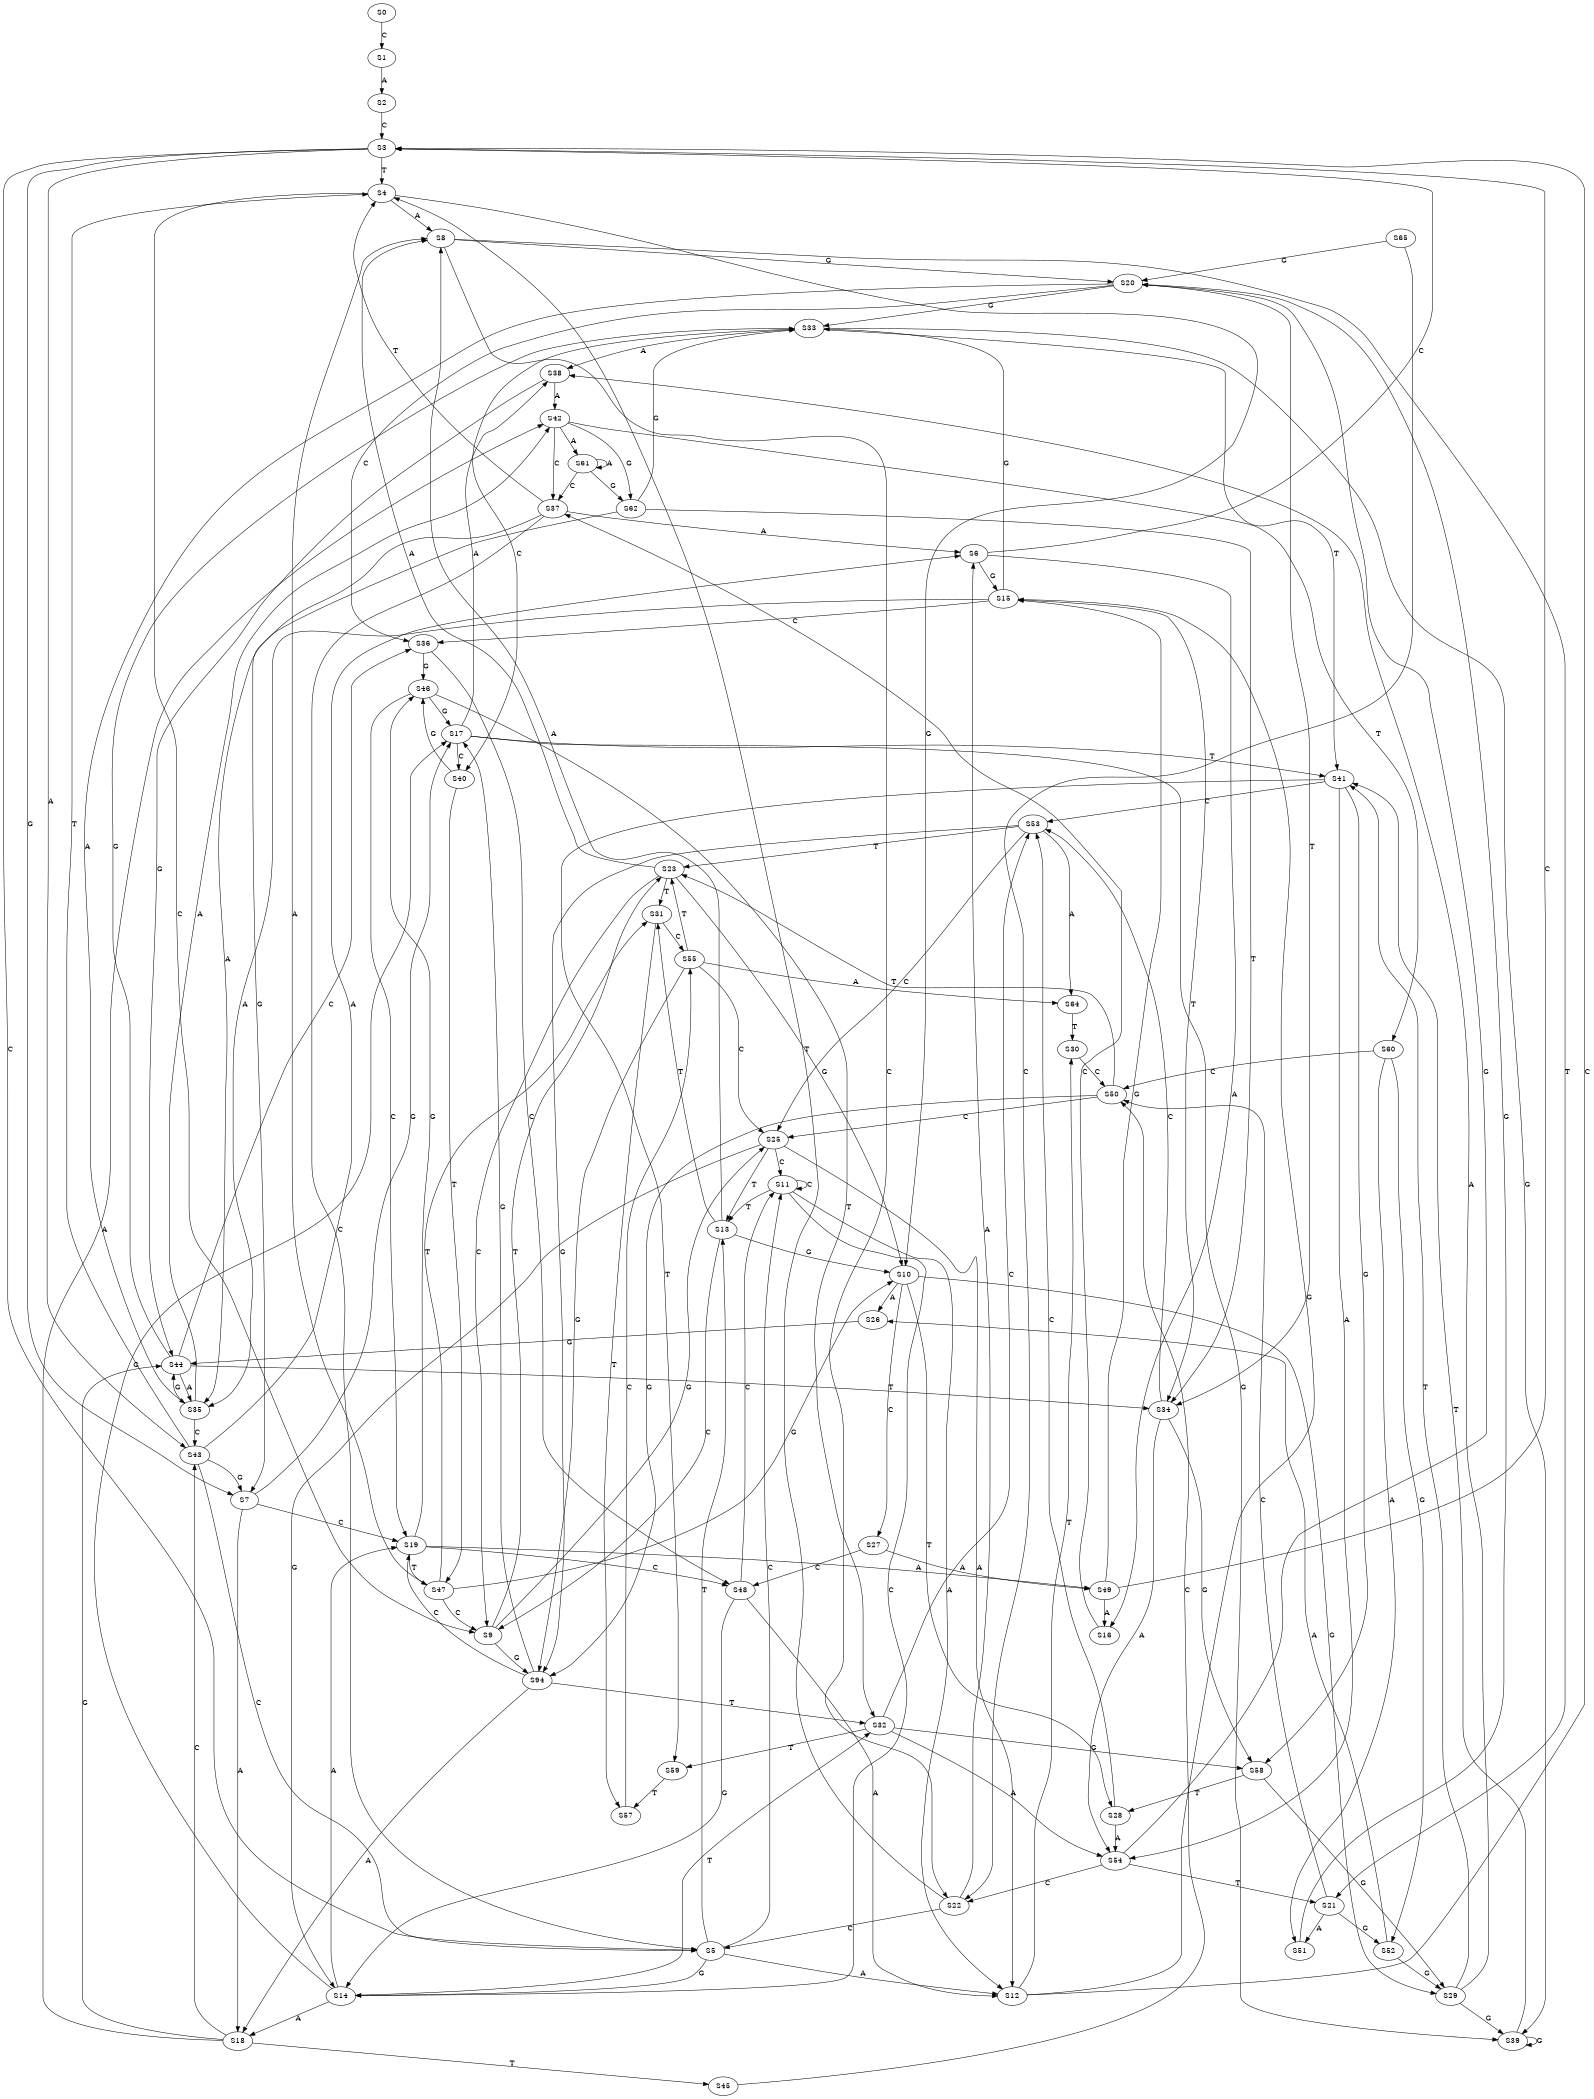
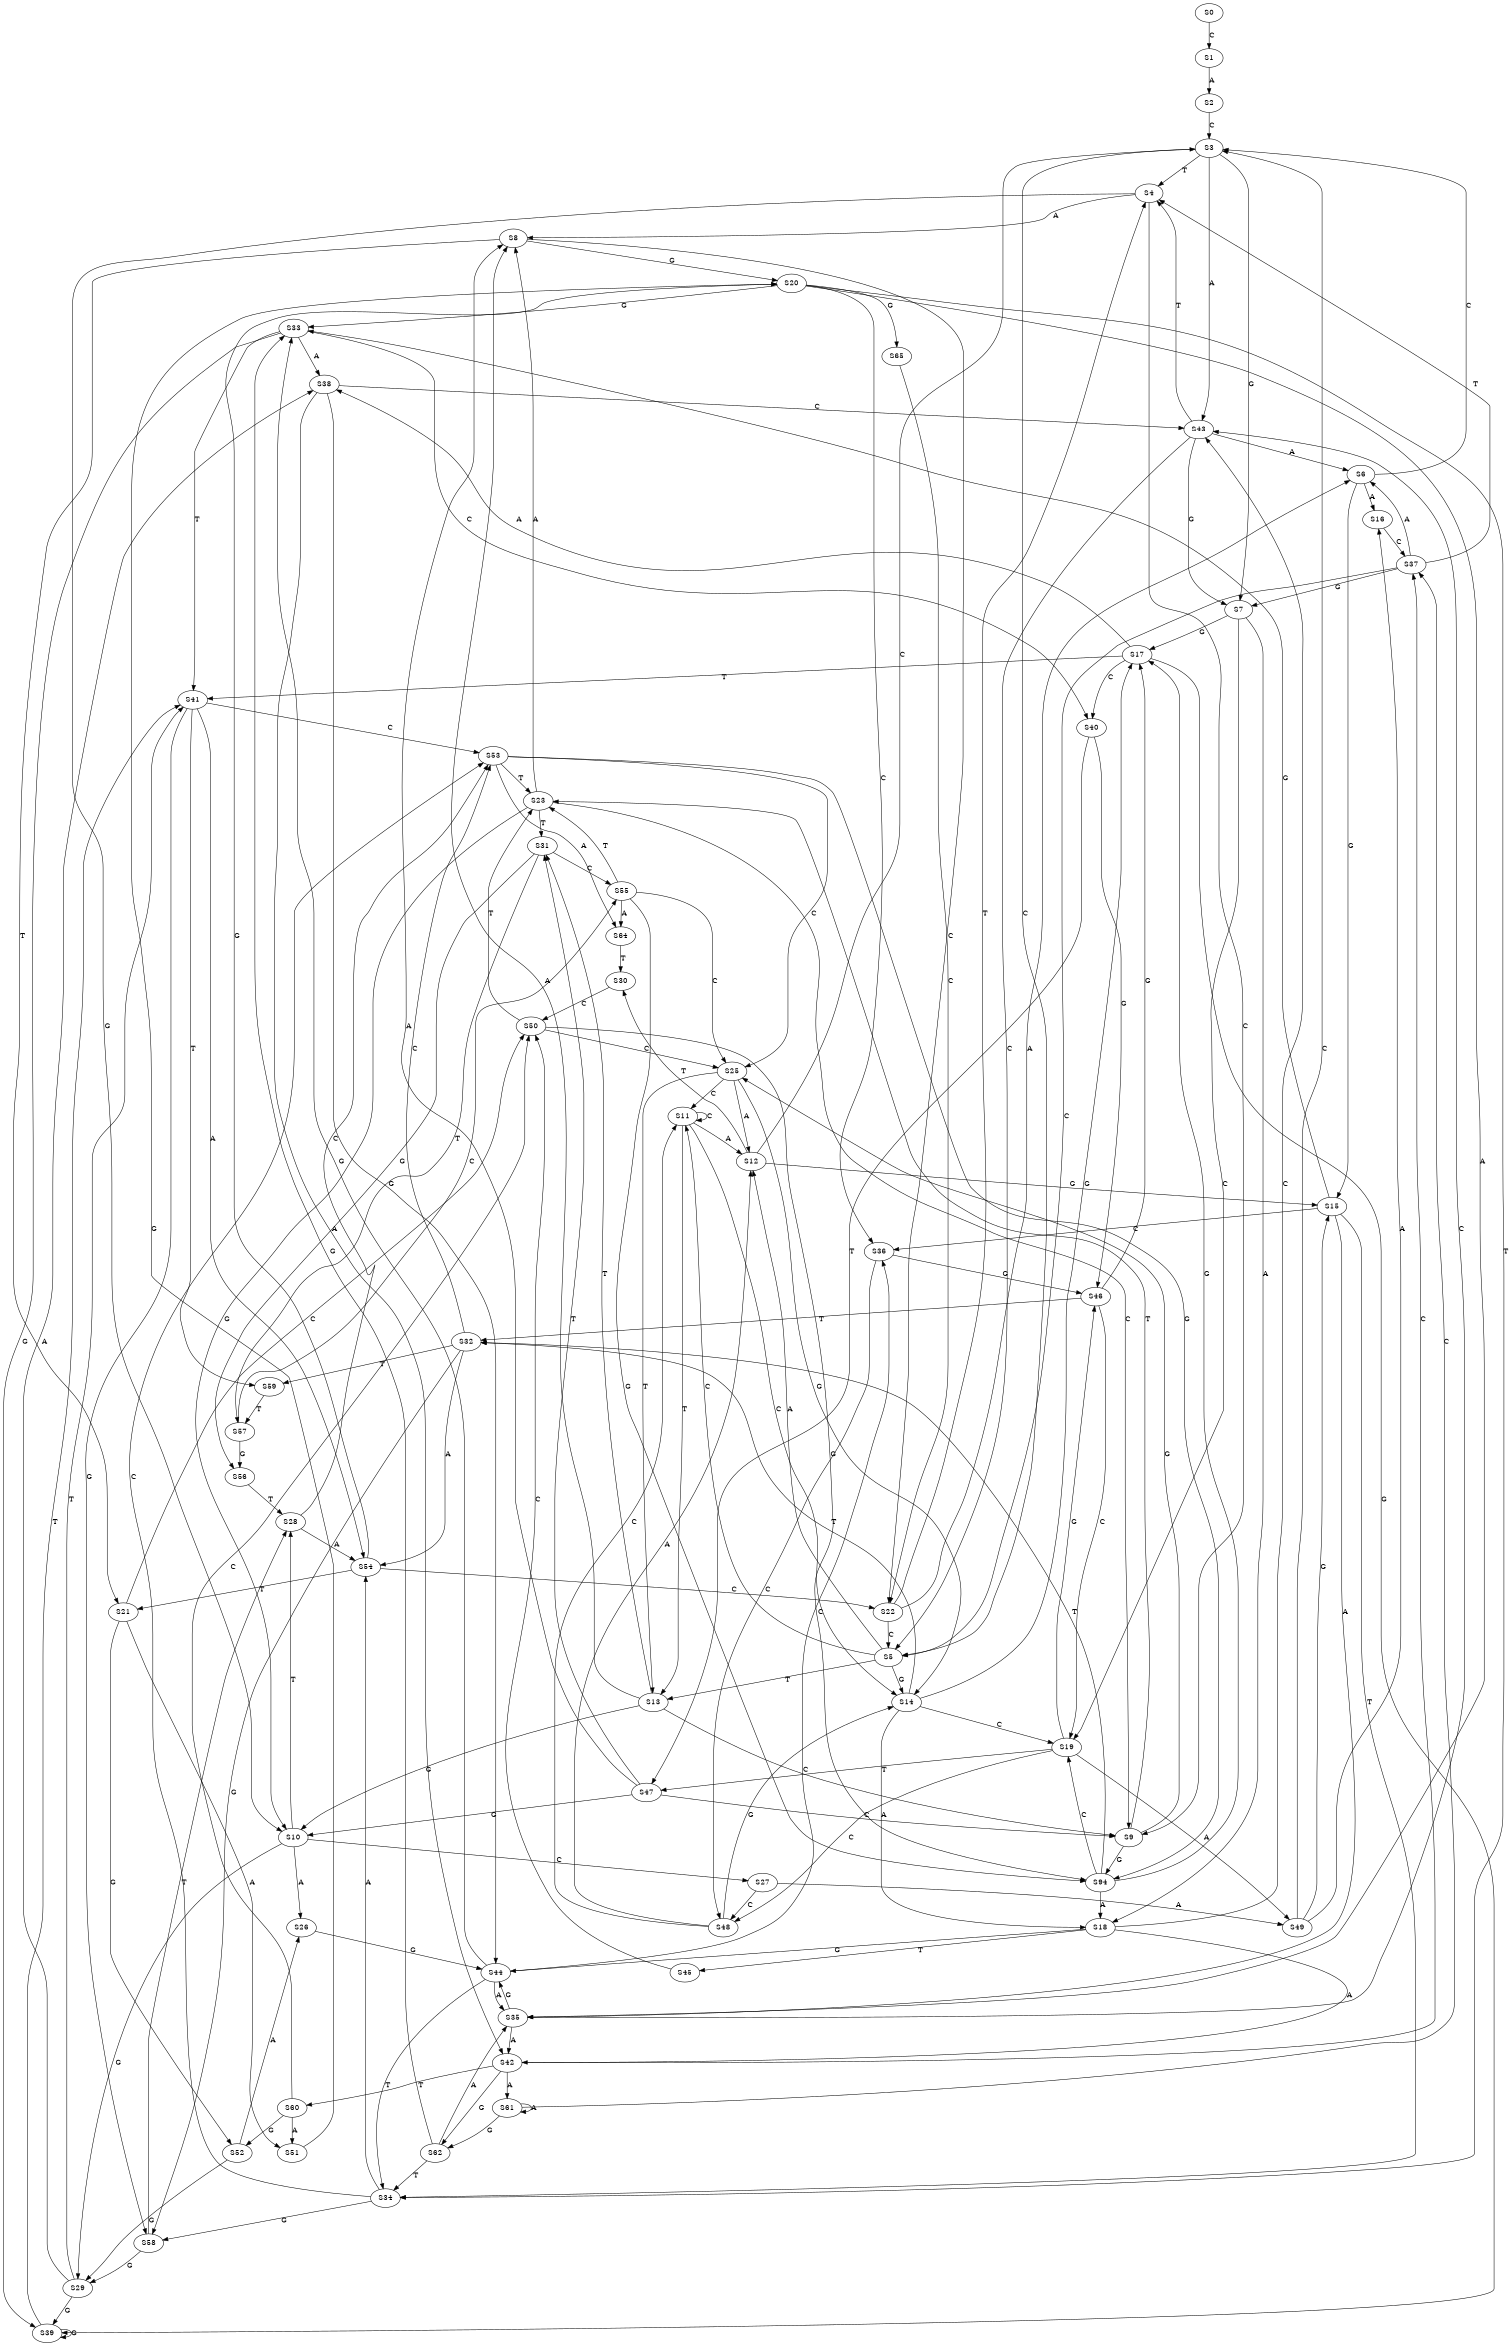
edge "S65" -> "S20": reversed
edge "S38" -> "S43": added, label "C"
node "S56": added
edge "S14" -> "S19": label "A" -> "C"
